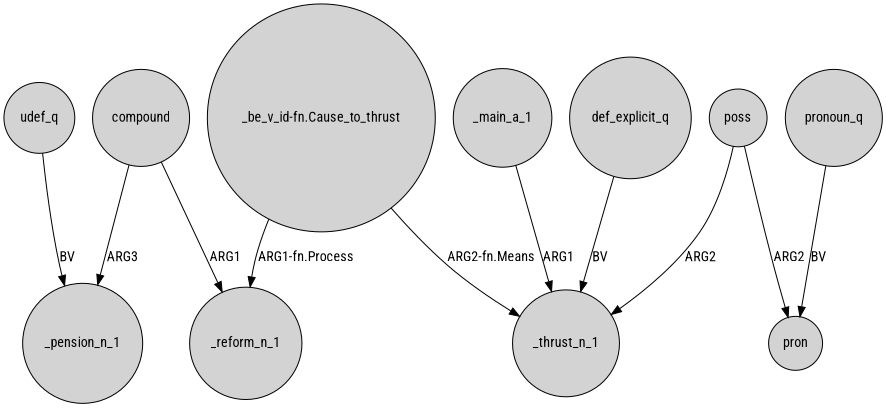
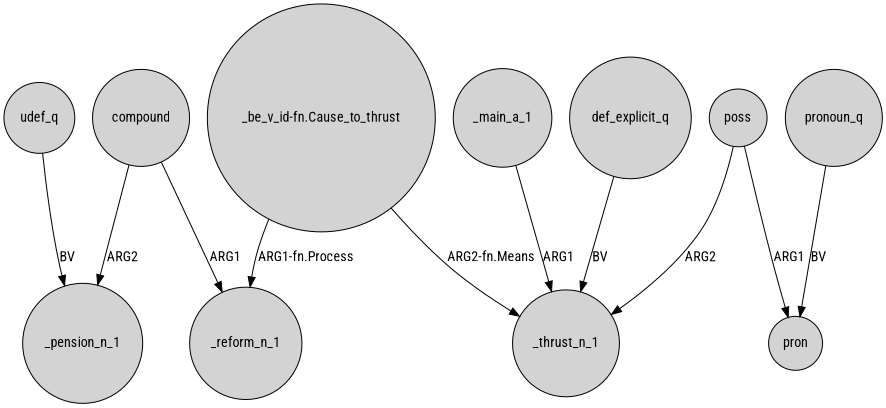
edge "compound" -> "_pension_n_1": label "ARG3" -> "ARG2"
edge "poss" -> "pron": label "ARG2" -> "ARG1"
